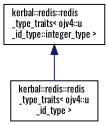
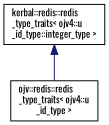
node "kerbal::redis::redis _type_traits< ojv4::u _id_type >": label "kerbal::redis::redis _type_traits< ojv4::u _id_type >" -> "ojv::redis::redis _type_traits< ojv4::u _id_type >"
